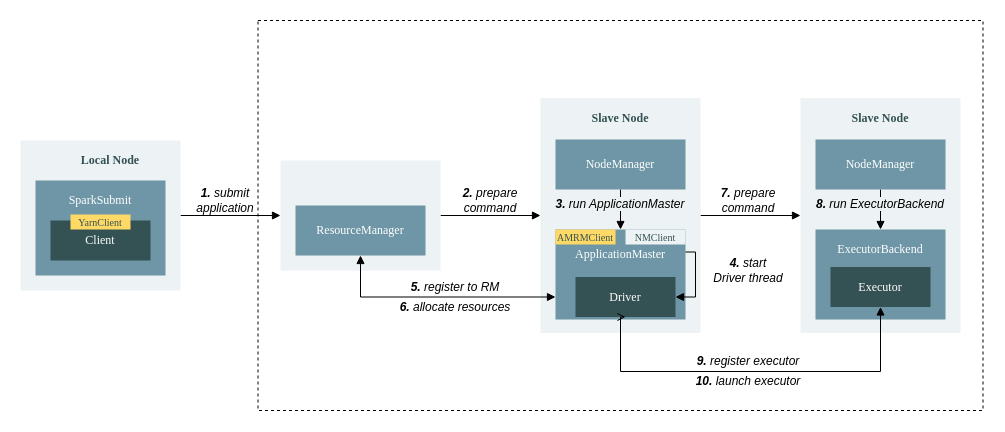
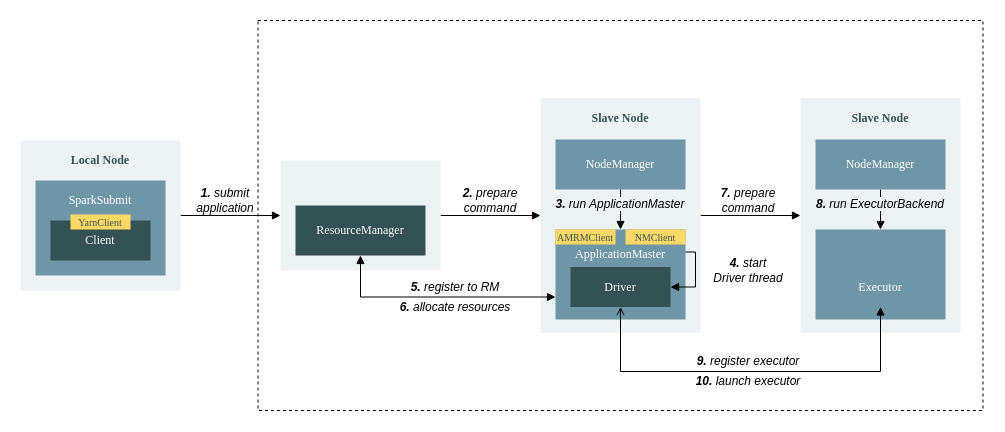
node "Local Node": moved (111, 161) -> (101, 161)
node "ResourceManager": fillcolor #6e96a6 -> #345253
node "NMClient": fillcolor #edf2f4 -> #ffd966
node "ExecutorBackend": removed
node "Executor": fillcolor #345253 -> #6e96a6
node "Driver": moved (626, 297) -> (621, 287)
